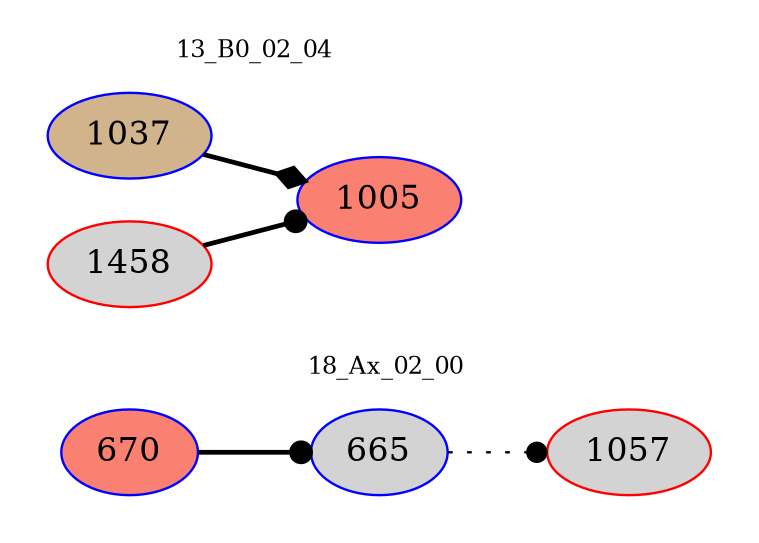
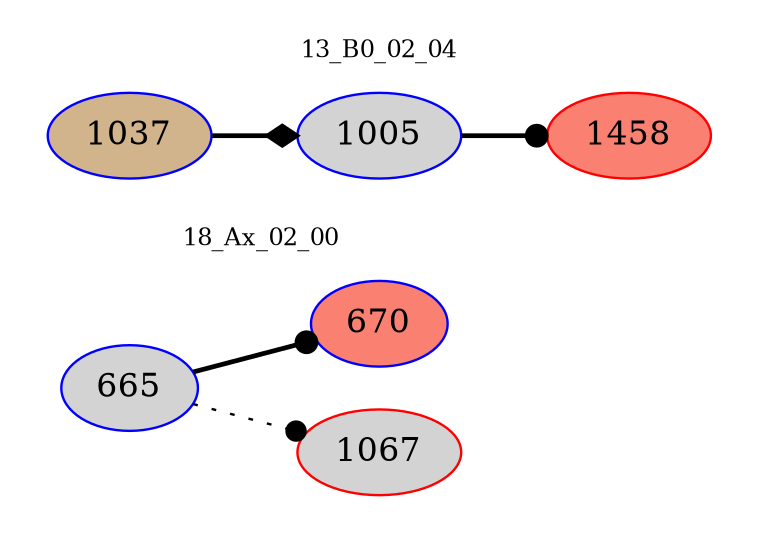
node "1005": fillcolor salmon -> lightgrey
edge "1458" -> "1005": reversed
node "1458": fillcolor lightgrey -> salmon
edge "670" -> "665": reversed
node "1057": label "1057" -> "1067"
